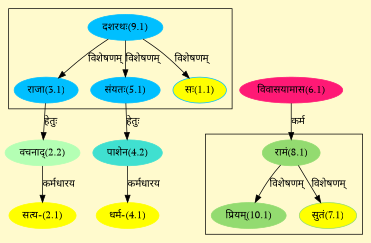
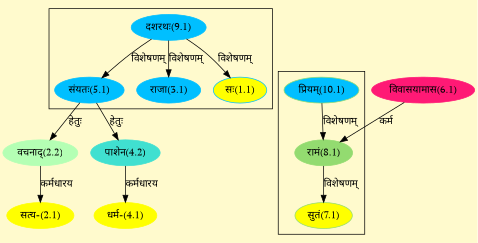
edge "राजा(3.1)" -> "वचनाद्(2.2)": now "संयतः(5.1)" -> "वचनाद्(2.2)"
edge "रामं(8.1)" -> "प्रियम्(10.1)": reversed
node "प्रियम्(10.1)": fillcolor #93db70 -> #00bfff
